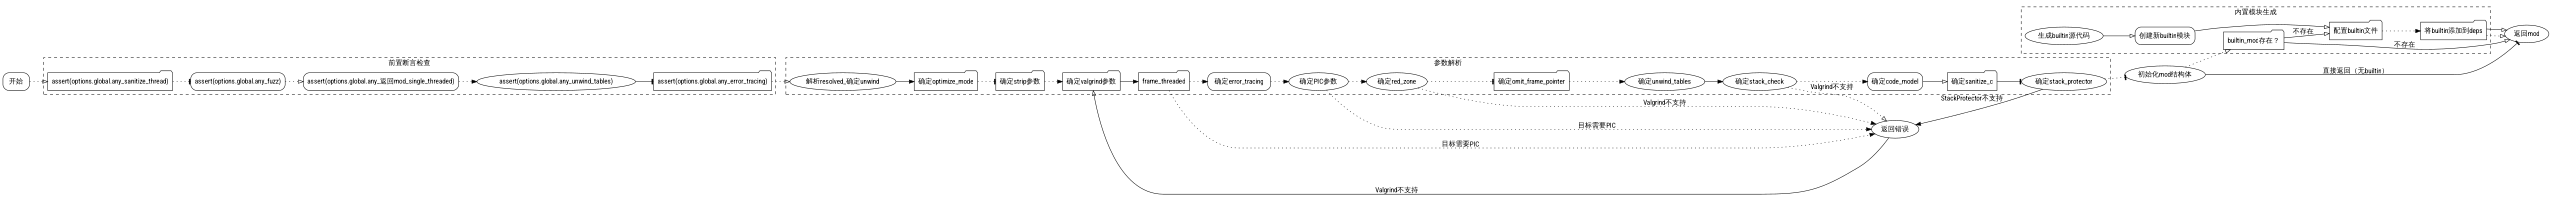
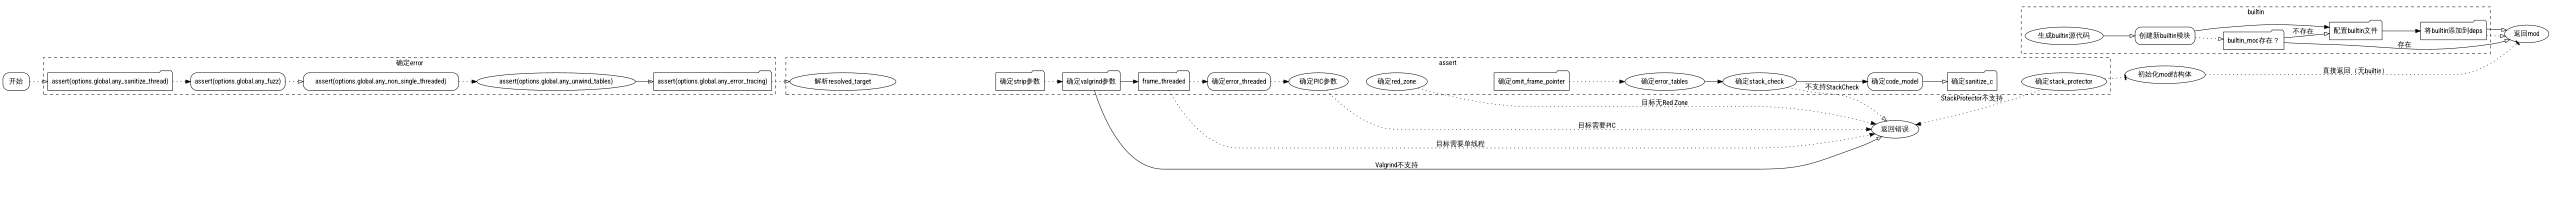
cluster "内置模块生成": label "内置模块生成" -> "builtin"
edge "创建新builtin模块" -> "配置builtin文件": arrowhead onormal -> normal
edge "配置builtin文件" -> "将builtin添加到deps": style dotted -> solid
edge "builtin_mod存在？" -> "返回mod": label "不存在" -> "存在"
edge "初始化mod结构体" -> "builtin_mod存在？": now "创建新builtin模块" -> "builtin_mod存在？"
cluster "前置断言检查": label "前置断言检查" -> "确定error"
cluster "参数解析": label "参数解析" -> "assert"
edge "初始化mod结构体" -> "返回mod": style solid -> dotted
edge "assert(options.global.any_sanitize_thread)" -> "assert(options.global.any_fuzz)": arrowhead tee -> normal
node "assert(options.global.any_返回mod_single_threaded)": label "assert(options.global.any_返回mod_single_threaded)" -> "assert(options.global.any_non_single_threaded)"
edge "assert(options.global.any_unwind_tables)" -> "assert(options.global.any_error_tracing)": arrowhead tee -> onormal
node "解析resolved_确定unwind": label "解析resolved_确定unwind" -> "解析resolved_target"
node "确定optimize_mode": removed
node "确定error_tracing": label "确定error_tracing" -> "确定error_threaded"
edge "确定PIC参数" -> "确定red_zone": removed
edge "确定red_zone" -> "确定omit_frame_pointer": removed
node "确定unwind_tables": label "确定unwind_tables" -> "确定error_tables"
edge "确定stack_check" -> "确定code_model": style dotted -> solid
edge "确定sanitize_c" -> "确定stack_protector": removed
edge "确定stack_check" -> "返回错误": label "Valgrind不支持" -> "不支持StackCheck"
edge "确定red_zone" -> "返回错误": label "Valgrind不支持" -> "目标无Red Zone"
edge "确定stack_protector" -> "返回错误": style solid -> dotted
edge "frame_threaded" -> "返回错误": label "目标需要PIC" -> "目标需要单线程"
edge "返回错误" -> "确定valgrind参数": reversed
